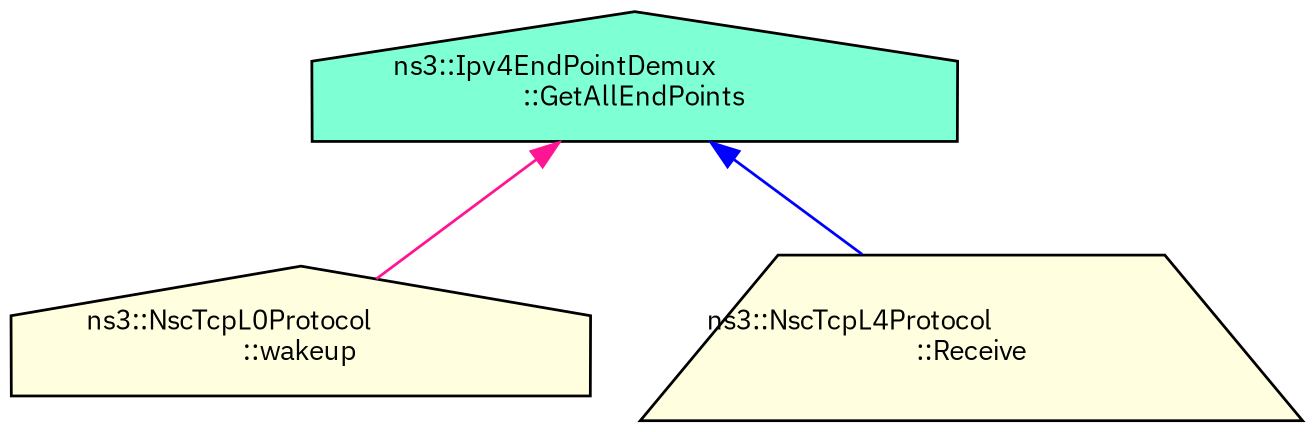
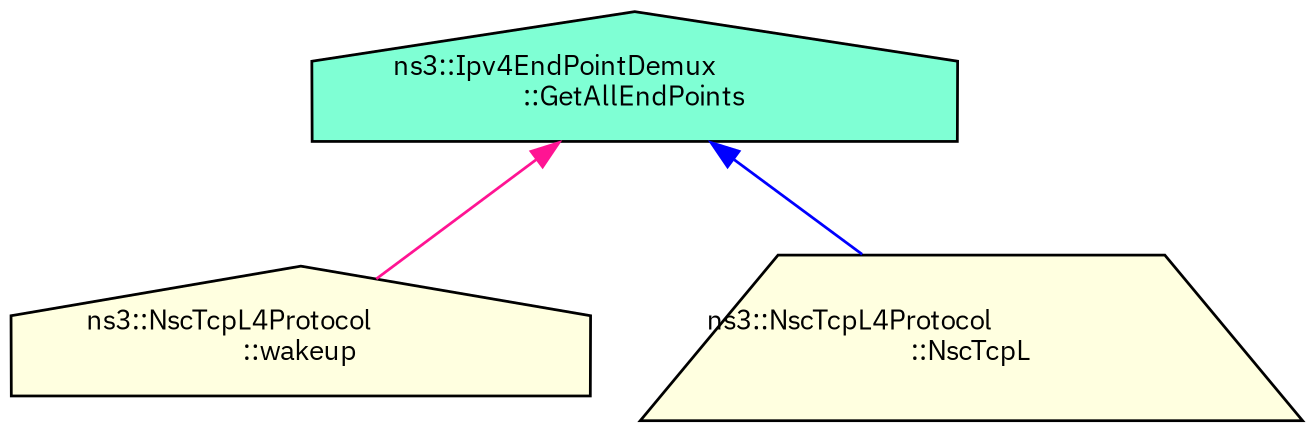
node "ns3::NscTcpL0Protocol ::wakeup": label "ns3::NscTcpL0Protocol ::wakeup" -> "ns3::NscTcpL4Protocol ::wakeup"
node "ns3::NscTcpL4Protocol ::Receive": label "ns3::NscTcpL4Protocol ::Receive" -> "ns3::NscTcpL4Protocol ::NscTcpL"
